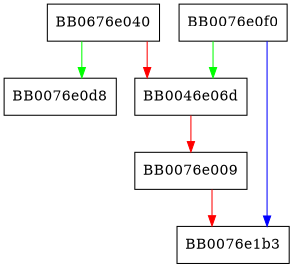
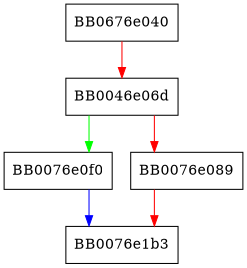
edge "BB0076e0f0" -> "BB0046e06d": reversed
node "BB0076e0d8": removed
node "BB0076e009": label "BB0076e009" -> "BB0076e089"
